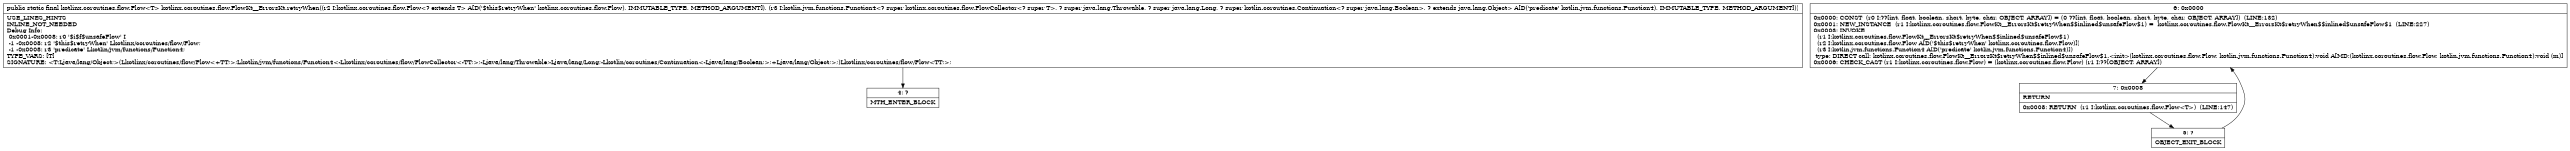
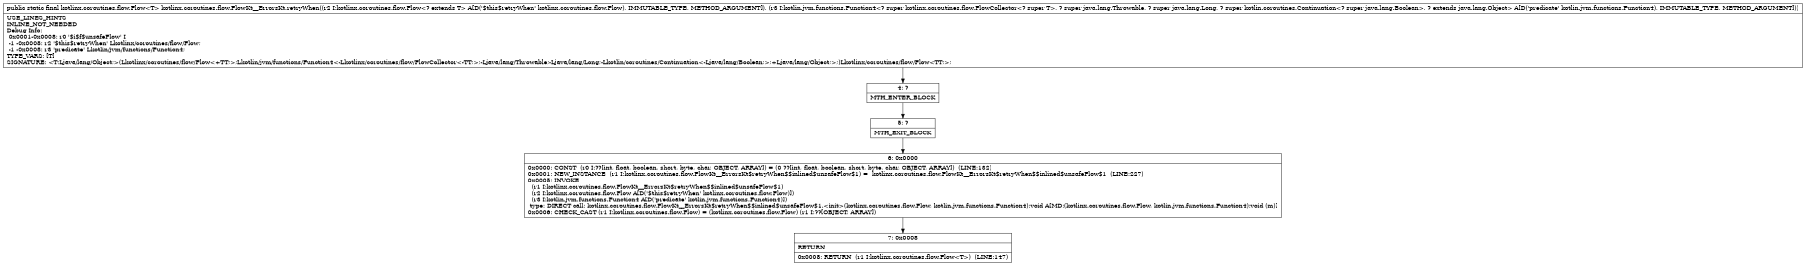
node "6: 0x0000": text "0x0003: INVOKE" -> "0x0005: INVOKE"
edge "7: 0x0008" -> "5: ?": now "4: ?" -> "5: ?"
node "5: ?": text "OBJECT_EXIT_BLOCK" -> "MTH_EXIT_BLOCK"
